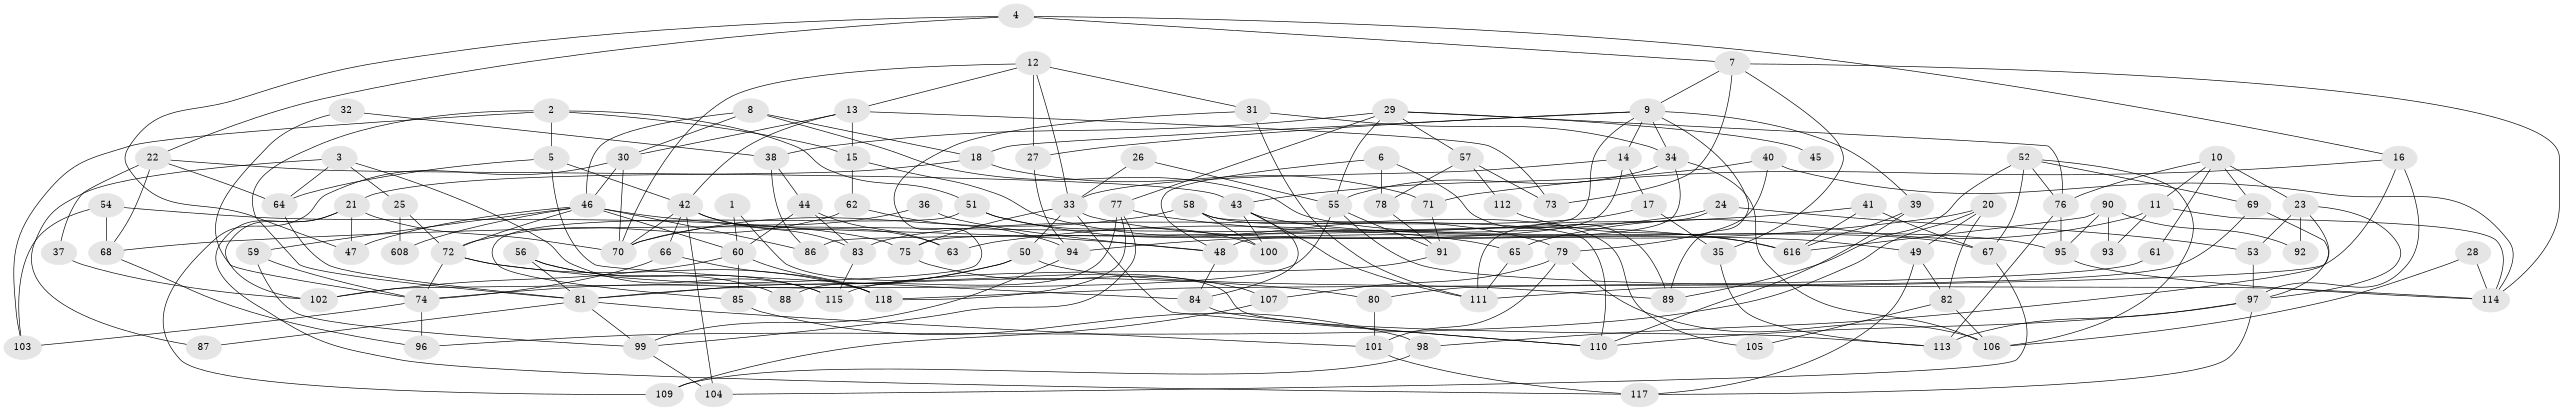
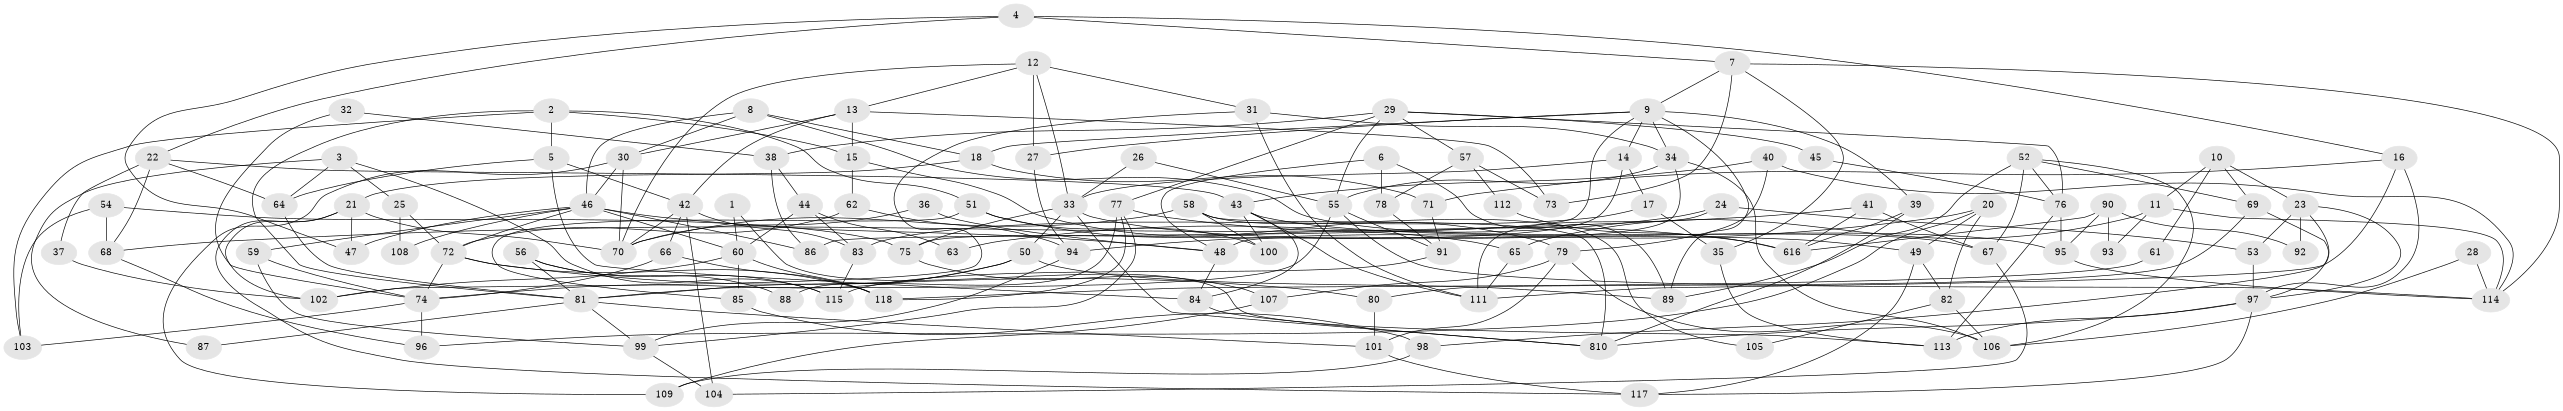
edge "10" -- "76": now "45" -- "76"
edge "42" -- "63": removed
node "608": label "608" -> "108"
node "110": label "110" -> "810"
